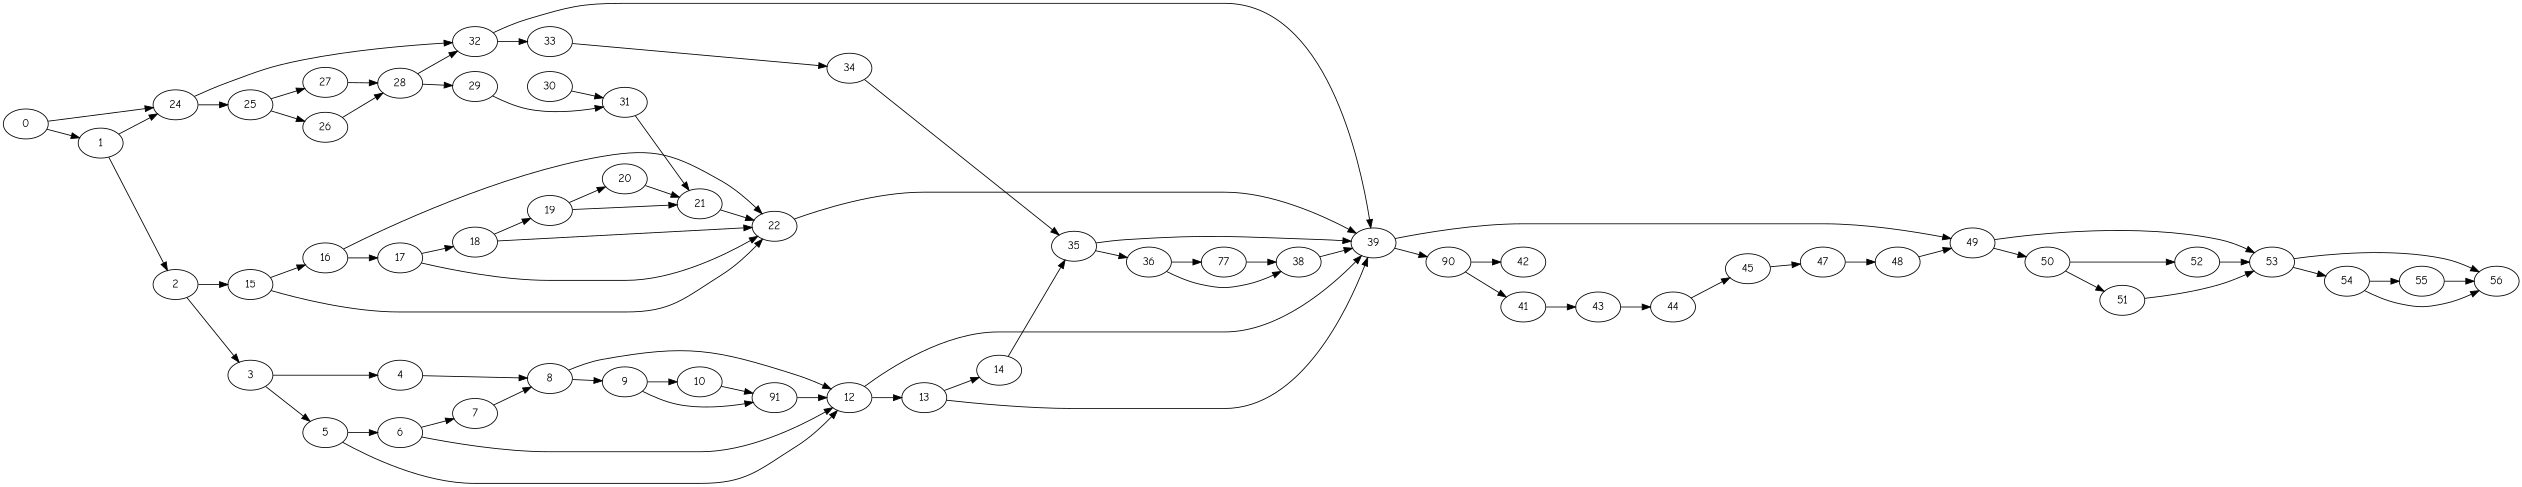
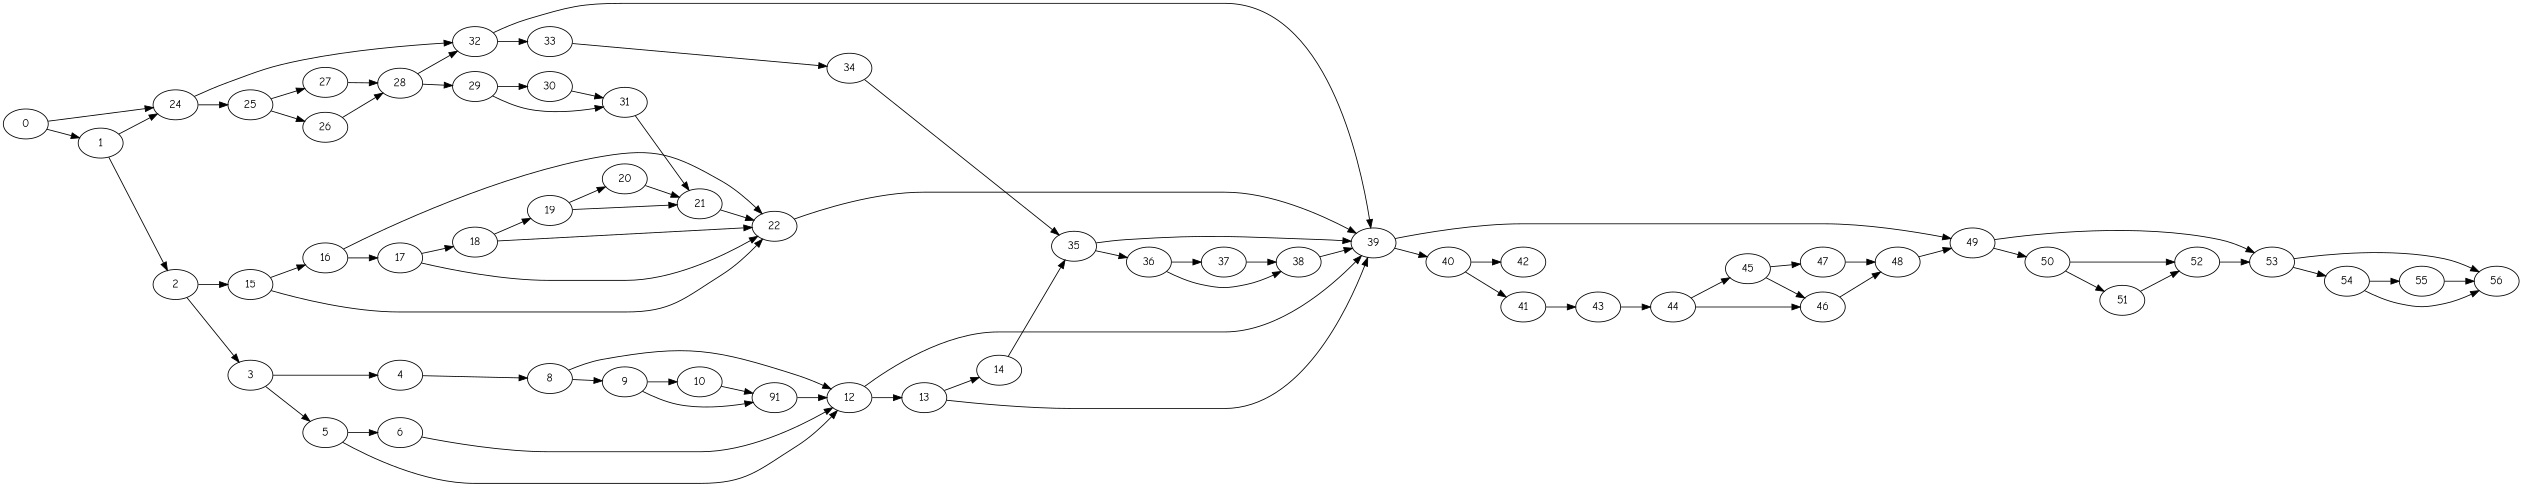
edge "29" -> "30": added
node "77": label "77" -> "37"
node "90": label "90" -> "40"
edge "51" -> "53": now "51" -> "52"
node "46": added
node "7": removed
